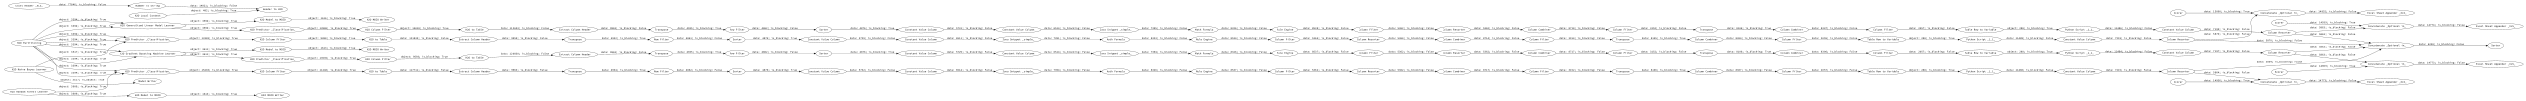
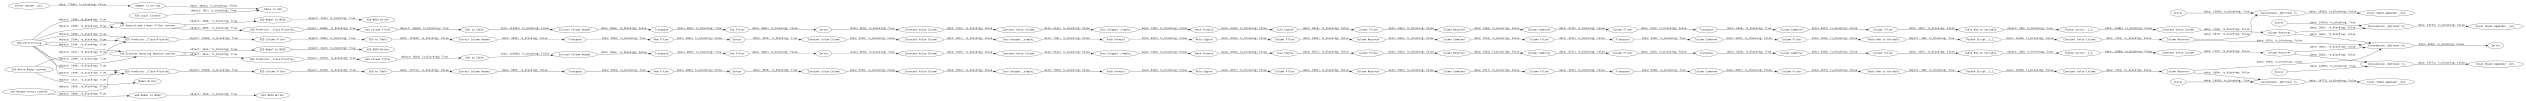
node "Excel Reader _XLS_": label "Excel Reader _XLS_" -> "Sorter Reader _XLS_"
node "Header to H2O": label "Header to H2O" -> "Table to H2O"
node "H2O Generalized Linear Model Learner": label "H2O Generalized Linear Model Learner" -> "H2O Generalized Linear Filter Learner"
edge "H2O Naive Bayes Learner" -> "Model Writer": label "object: 3517; is_object: True" -> "object: 3517; is_blocking: True"
